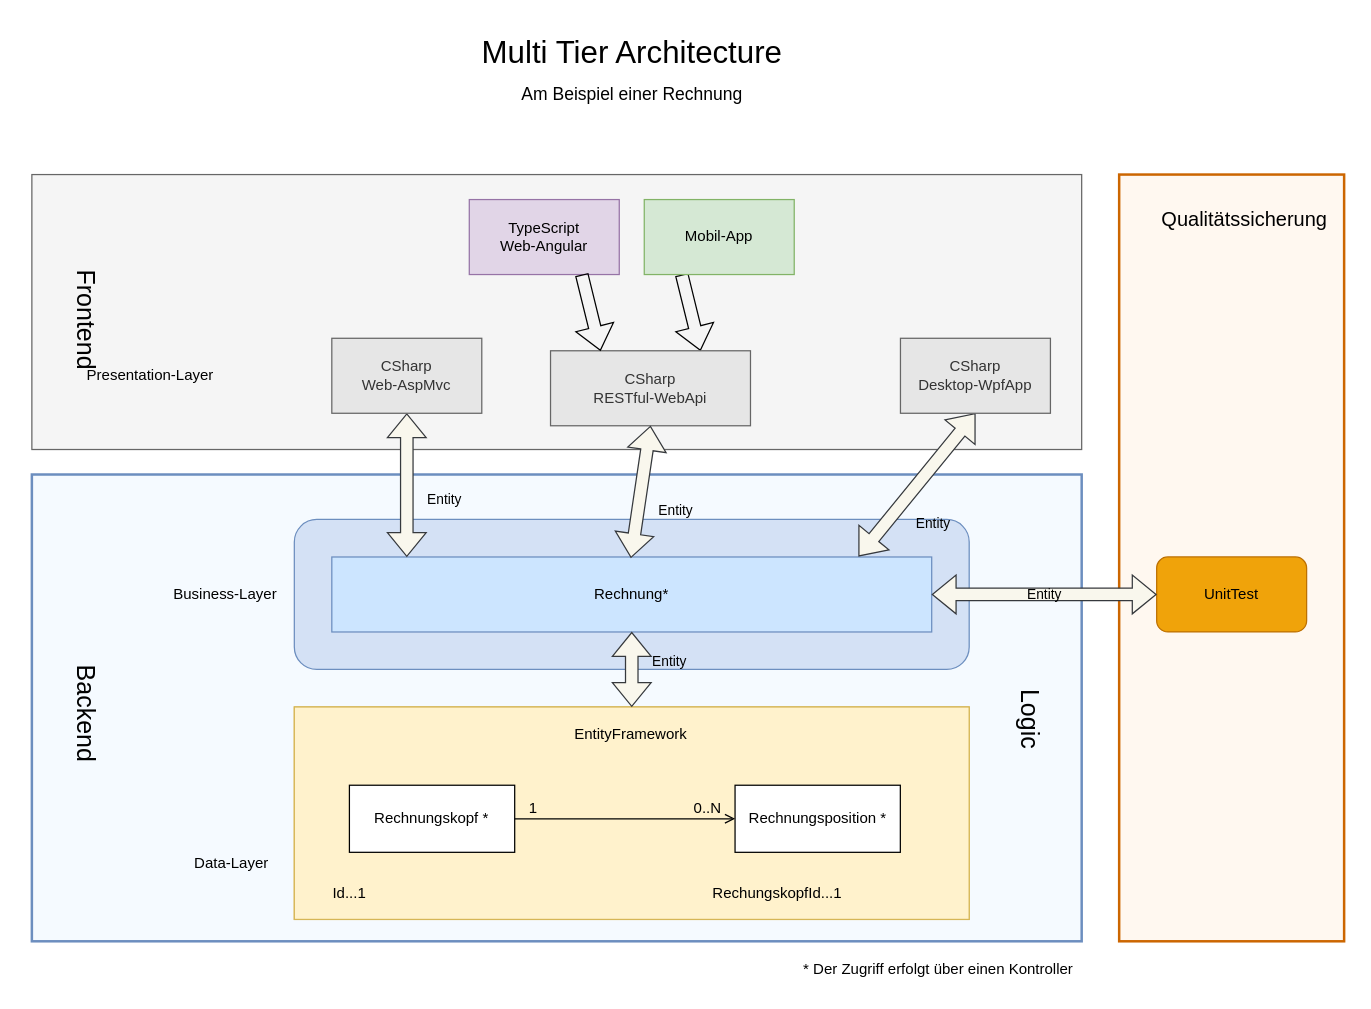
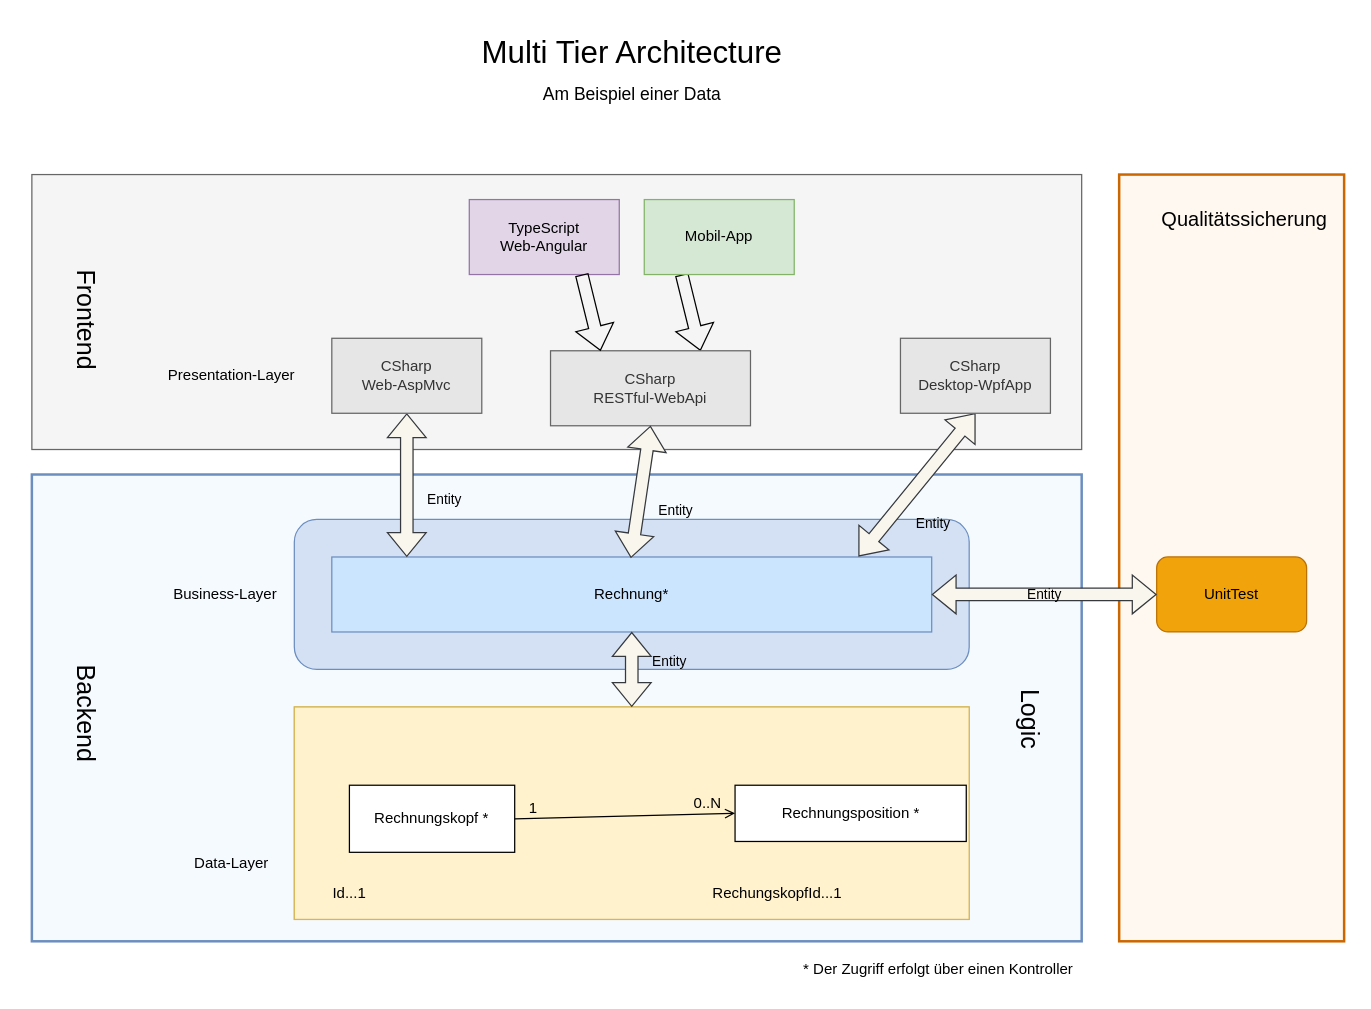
node "Am Beispiel einer Rechnung": label "Am Beispiel einer Rechnung" -> "Am Beispiel einer Data"
node "Presentation-Layer": moved (151, 376) -> (232, 376)
node "EntityFramework": removed
node "Rechnungsposition *": size 165x67 -> 231x56
